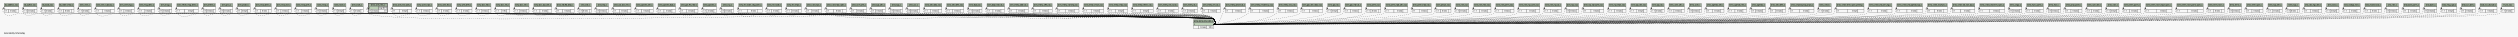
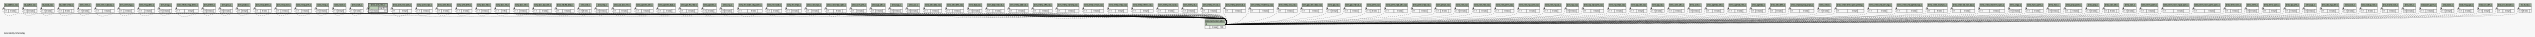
node "krms_prop_s": added
